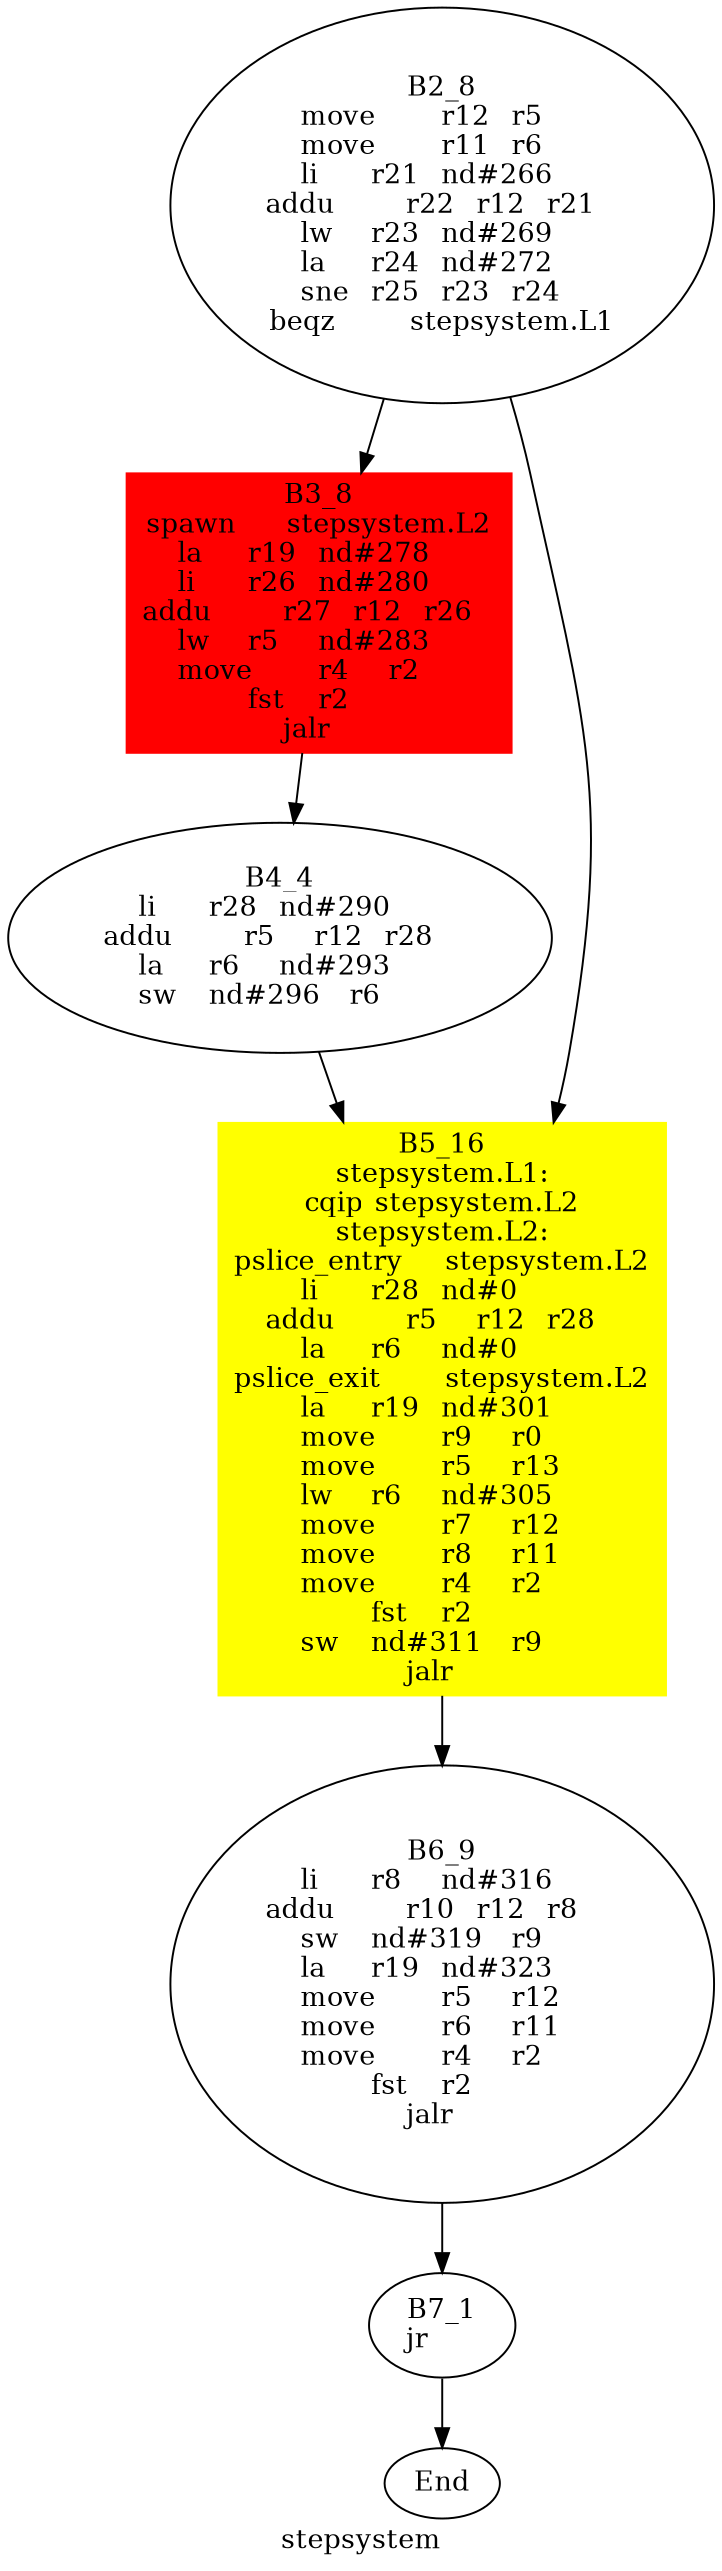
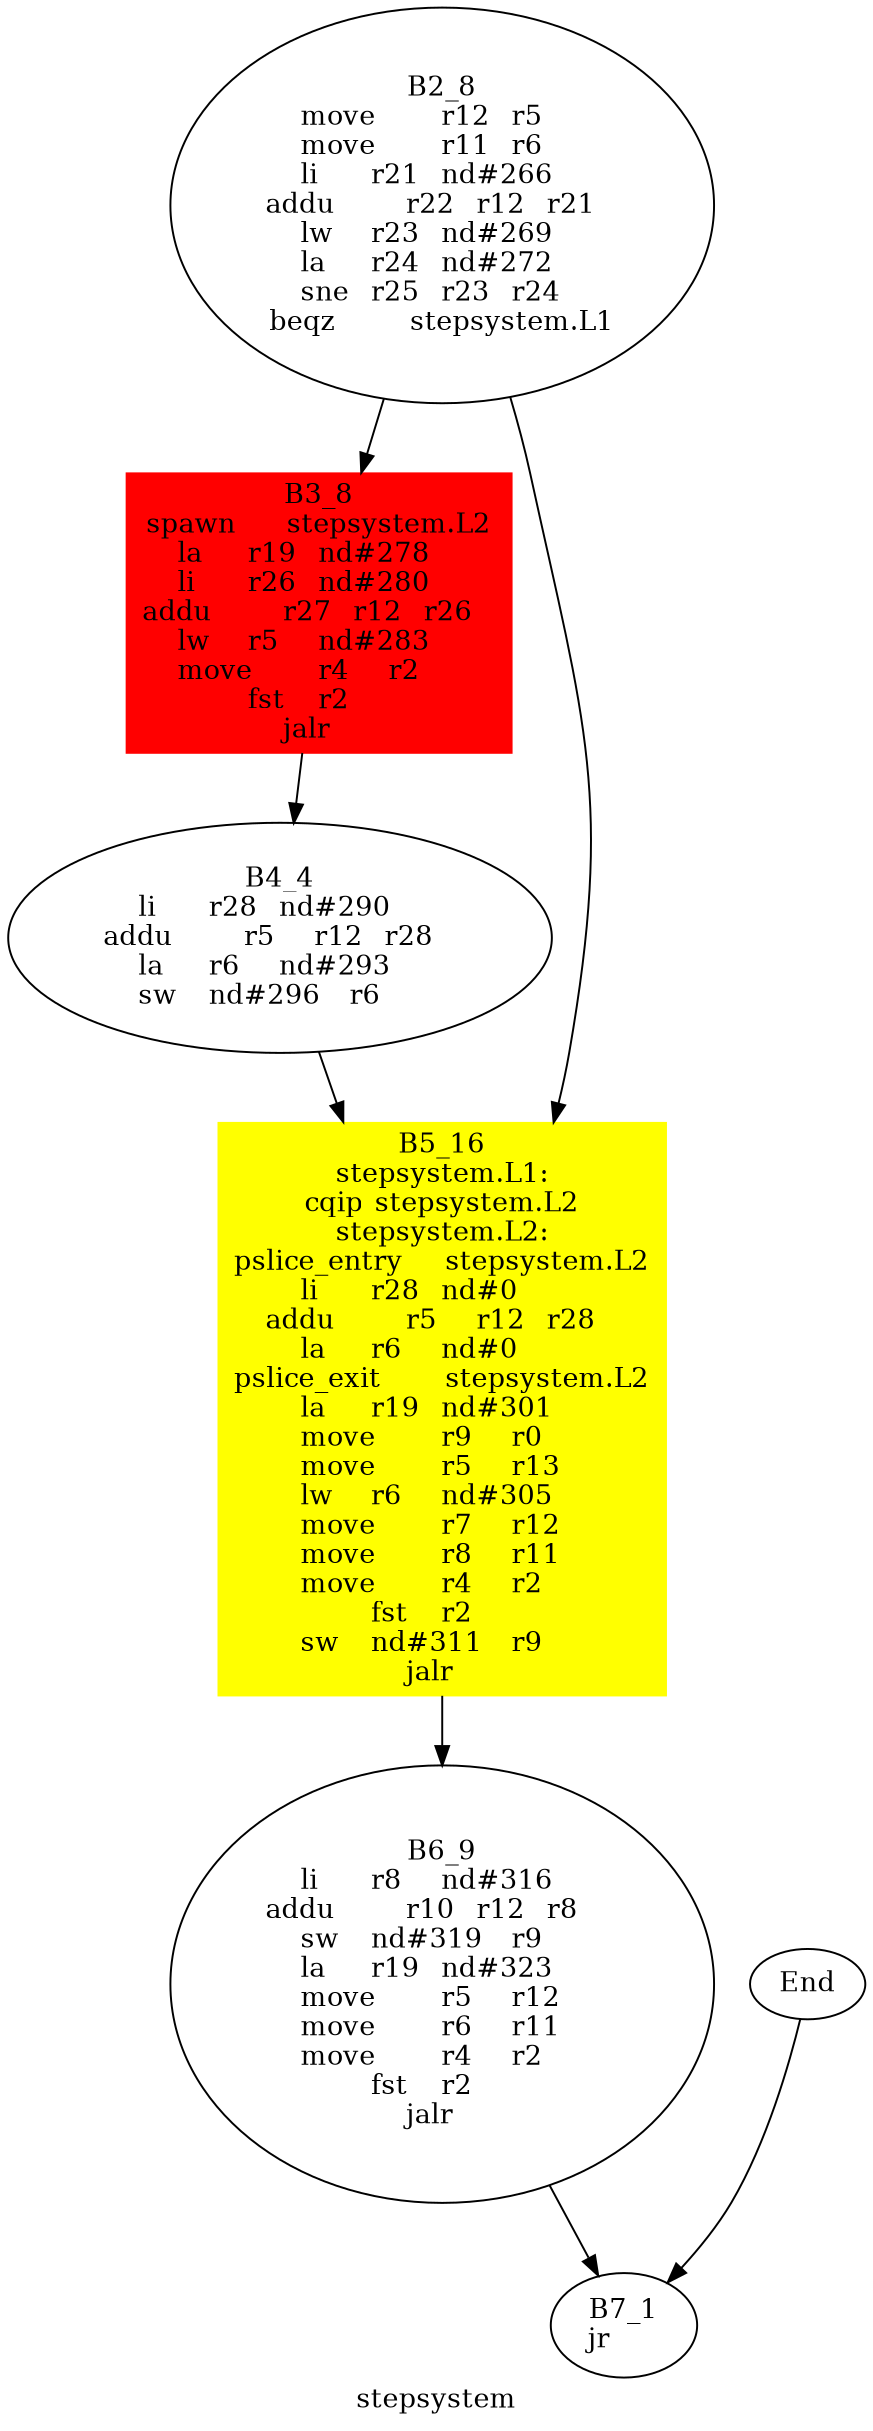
edge "B7_1 jr" -> "End": reversed
